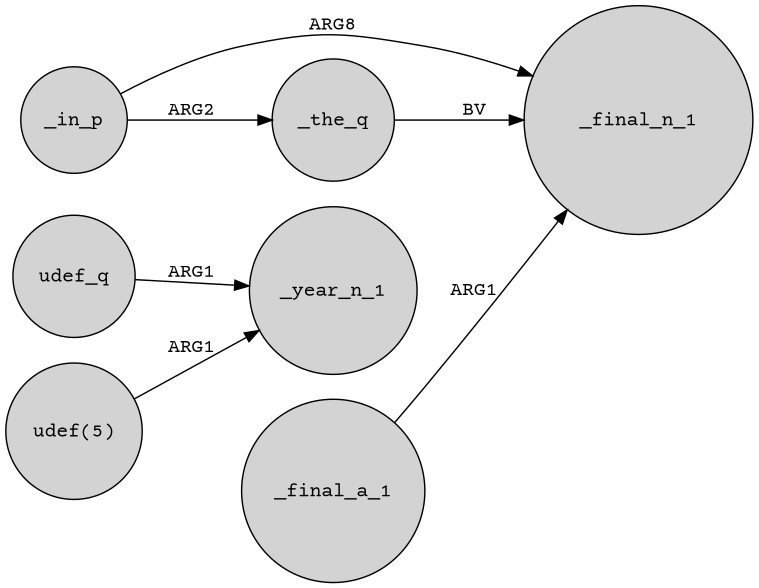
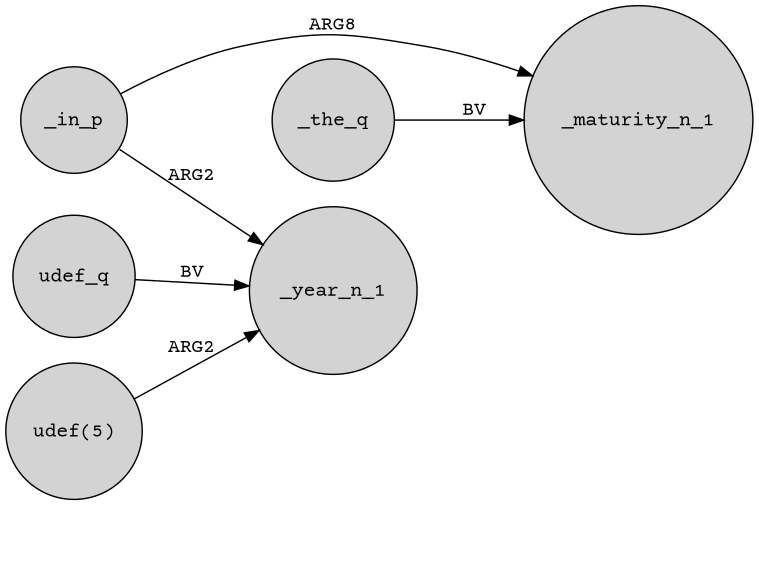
edge "_in_p" -> "_the_q": now "_in_p" -> "_year_n_1"
node "_final_n_1": label "_final_n_1" -> "_maturity_n_1"
edge "udef_q" -> "_year_n_1": label "ARG1" -> "BV"
edge "udef(5)" -> "_year_n_1": label "ARG1" -> "ARG2"
node "_final_a_1": removed
